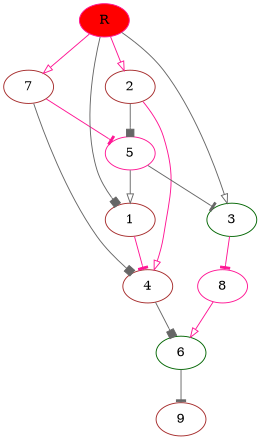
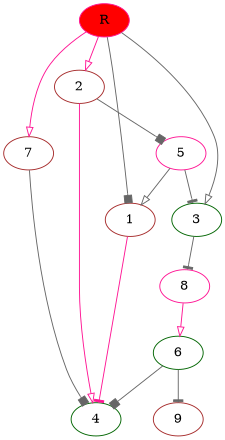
edge "7" -> "5": removed
edge "3" -> "8": color deeppink -> gray40
node "4": color brown -> darkgreen
edge "4" -> "6": reversed
